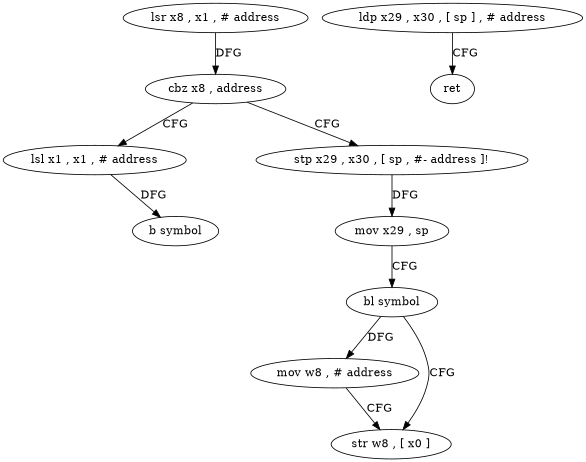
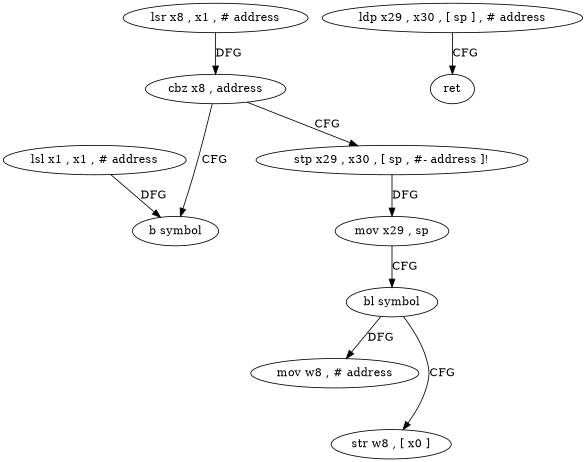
edge "cbz x8 , address" -> "lsl x1 , x1 , # address": now "cbz x8 , address" -> "b symbol"
edge "mov w8 , # address" -> "str w8 , [ x0 ]": removed, label "CFG"
